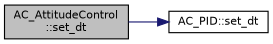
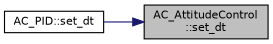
edge "AC_AttitudeControl ::set_dt" -> "AC_PID::set_dt": reversed
